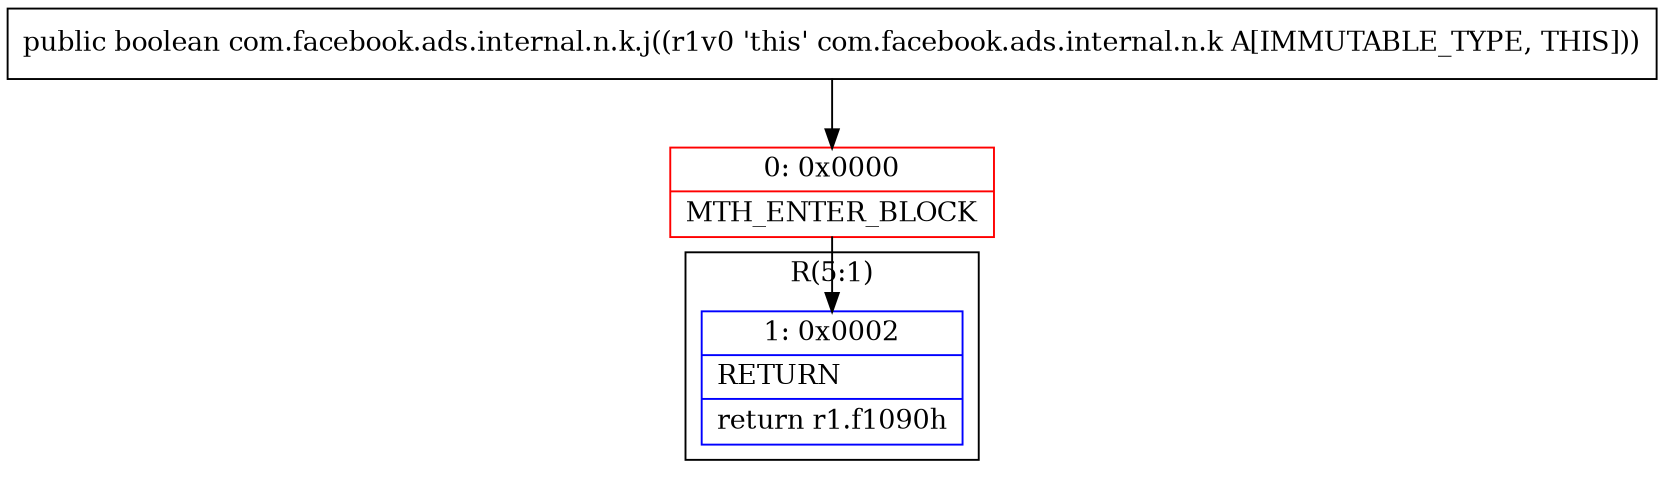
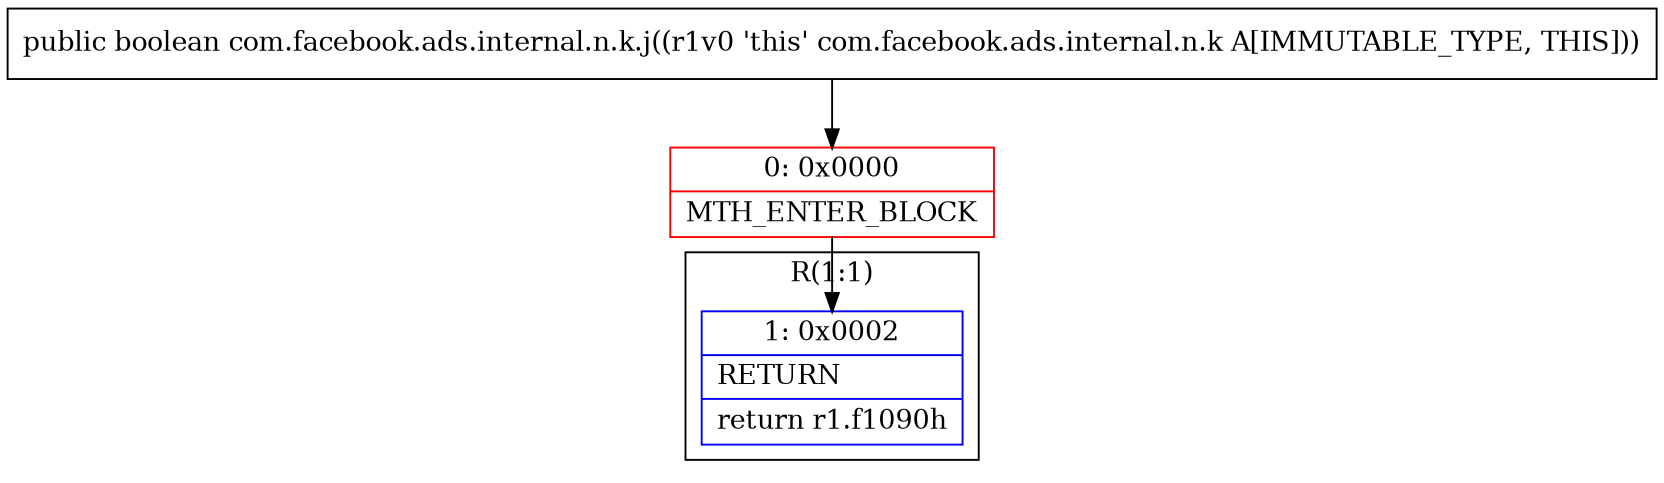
cluster "R(5:1)": label "R(5:1)" -> "R(1:1)"
